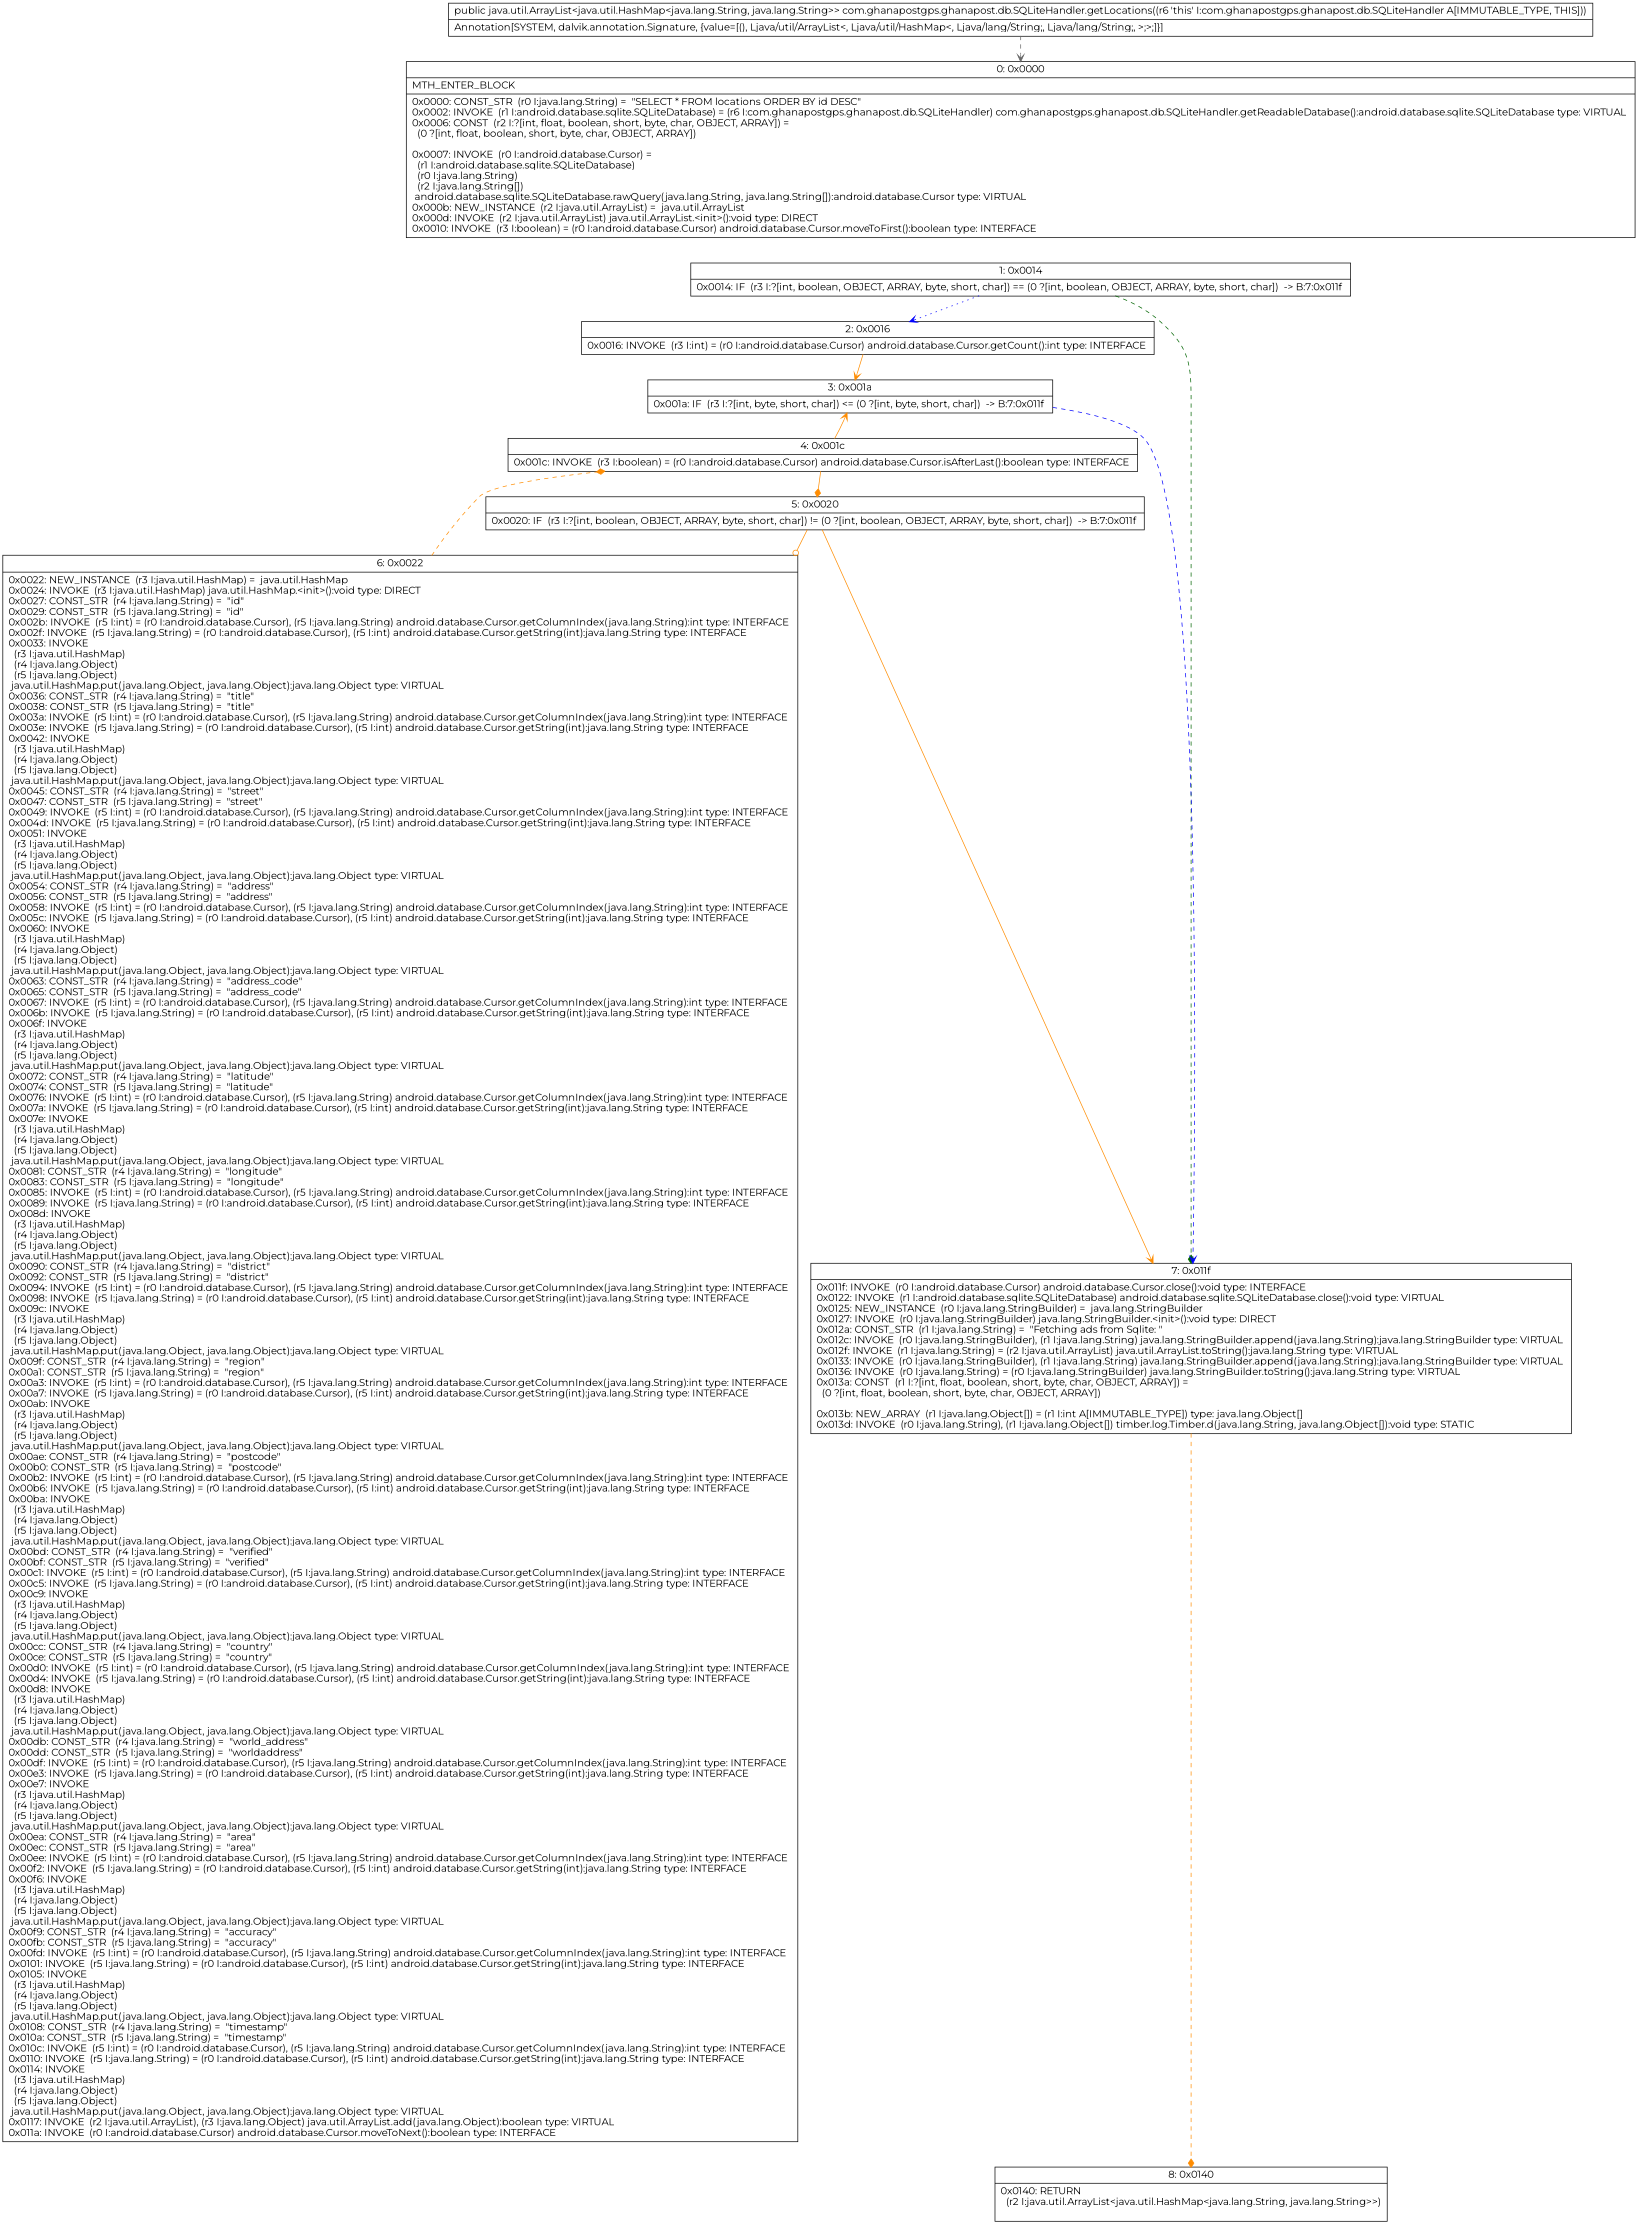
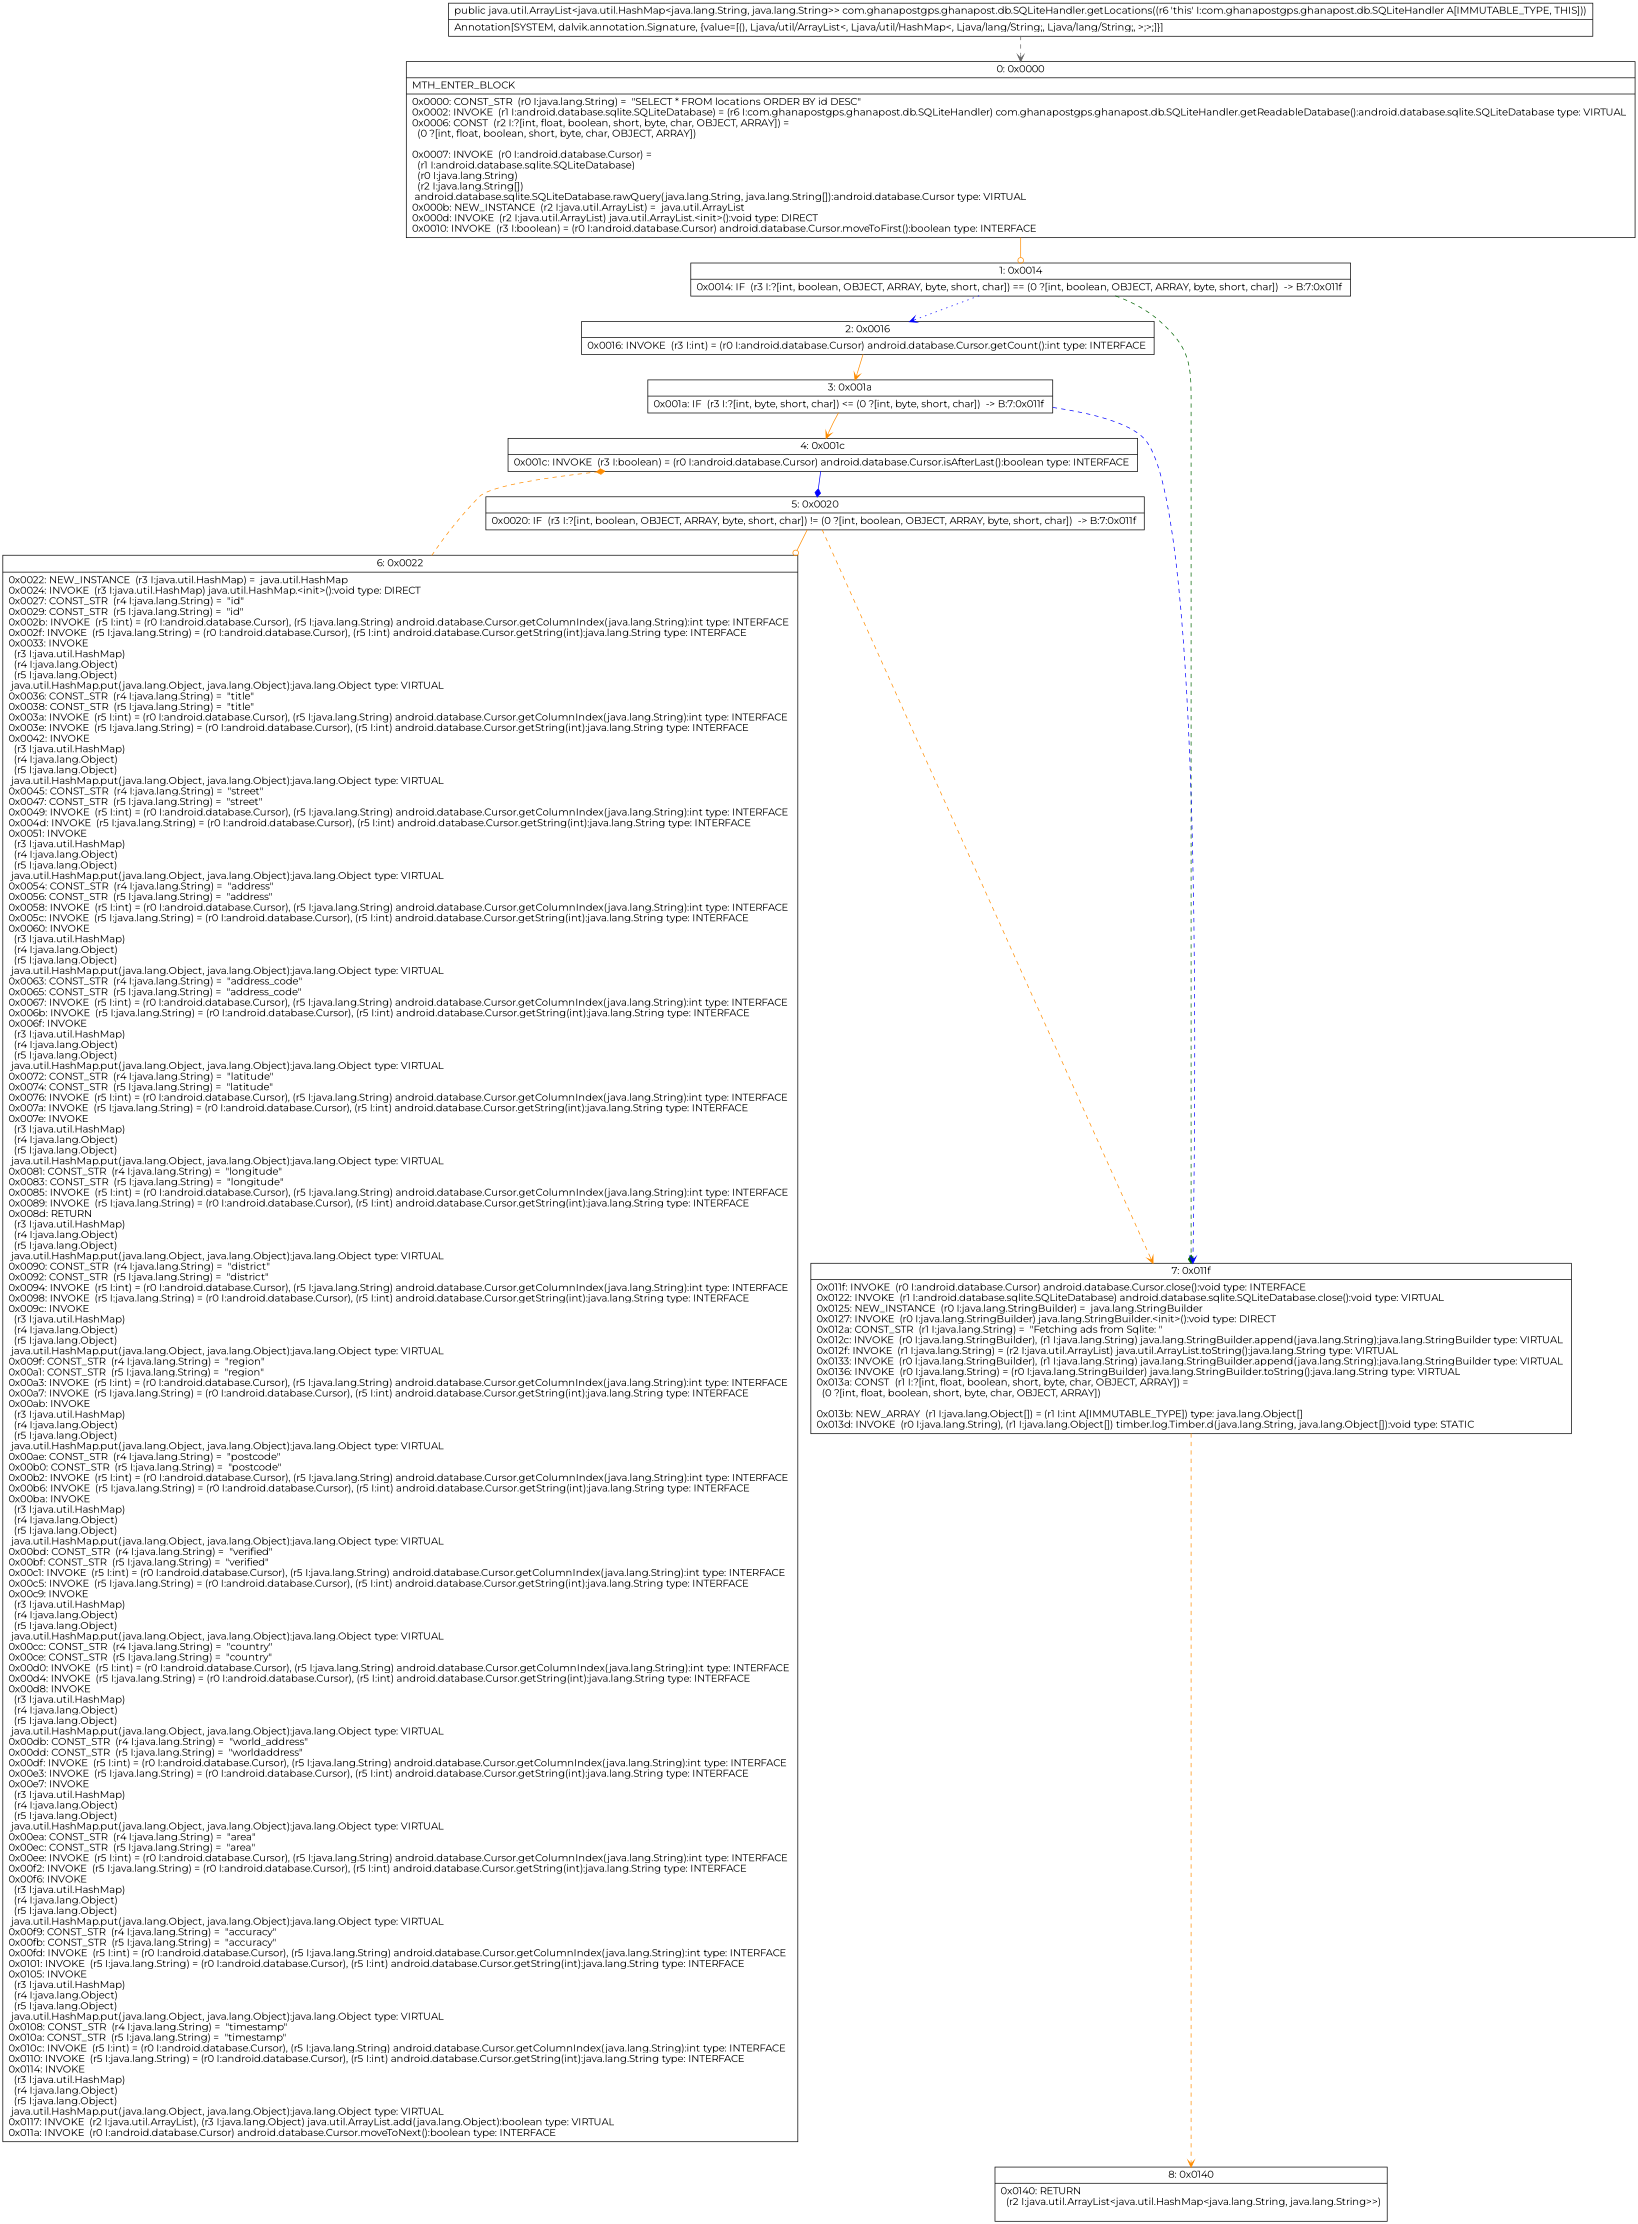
edge "0: 0x0000" -> "1: 0x0014": added
edge "4: 0x001c" -> "3: 0x001a": reversed
edge "4: 0x001c" -> "5: 0x0020": color darkorange -> blue
edge "5: 0x0020" -> "7: 0x011f": style solid -> dashed
node "6: 0x0022": text "0x008d: INVOKE" -> "0x008d: RETURN"
edge "7: 0x011f" -> "8: 0x0140": arrowhead diamond -> vee
